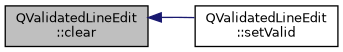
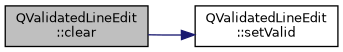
edge "QValidatedLineEdit ::setValid" -> "QValidatedLineEdit ::clear": reversed
